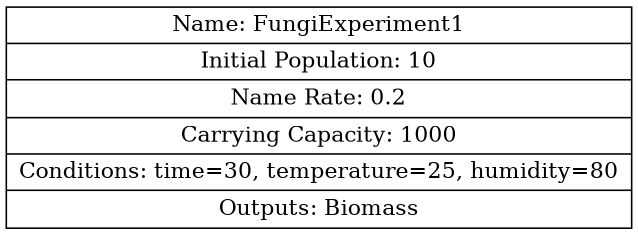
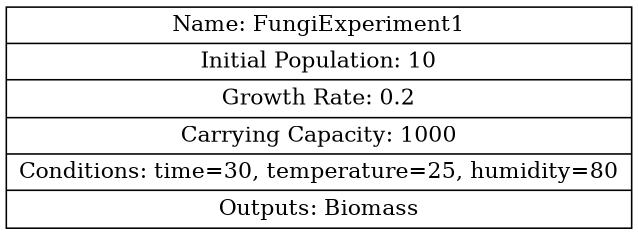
node "Name: FungiExperiment1": text "Name Rate: 0.2" -> "Growth Rate: 0.2"
